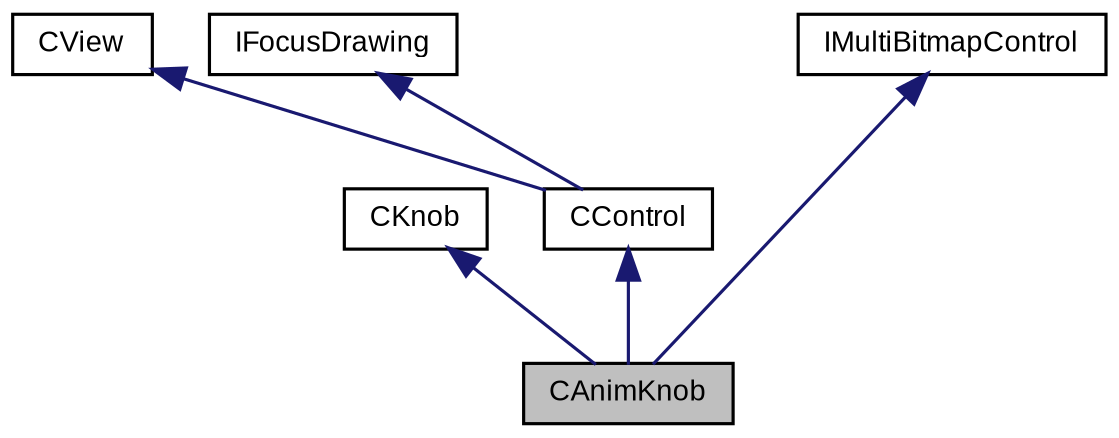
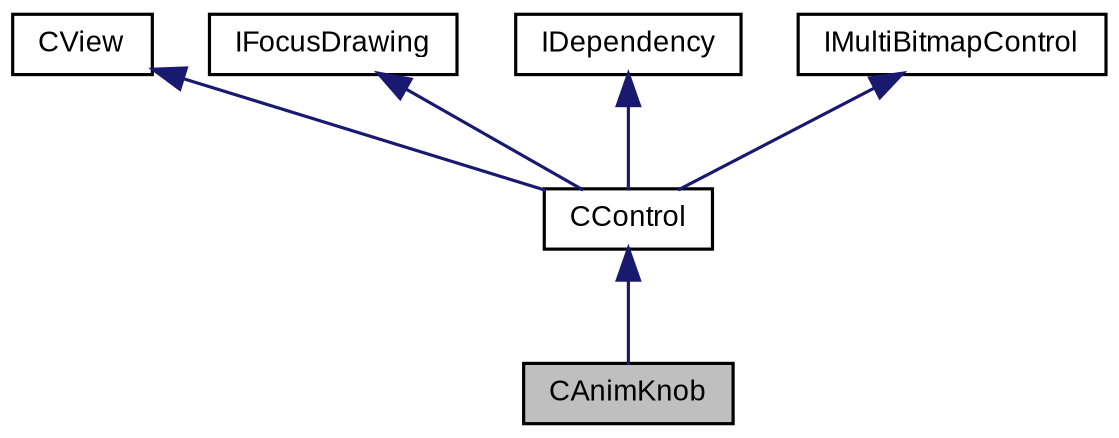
node "IDependency": added
node "CKnob": removed
edge "CAnimKnob" -> "IMultiBitmapControl": now "CControl" -> "IMultiBitmapControl"
